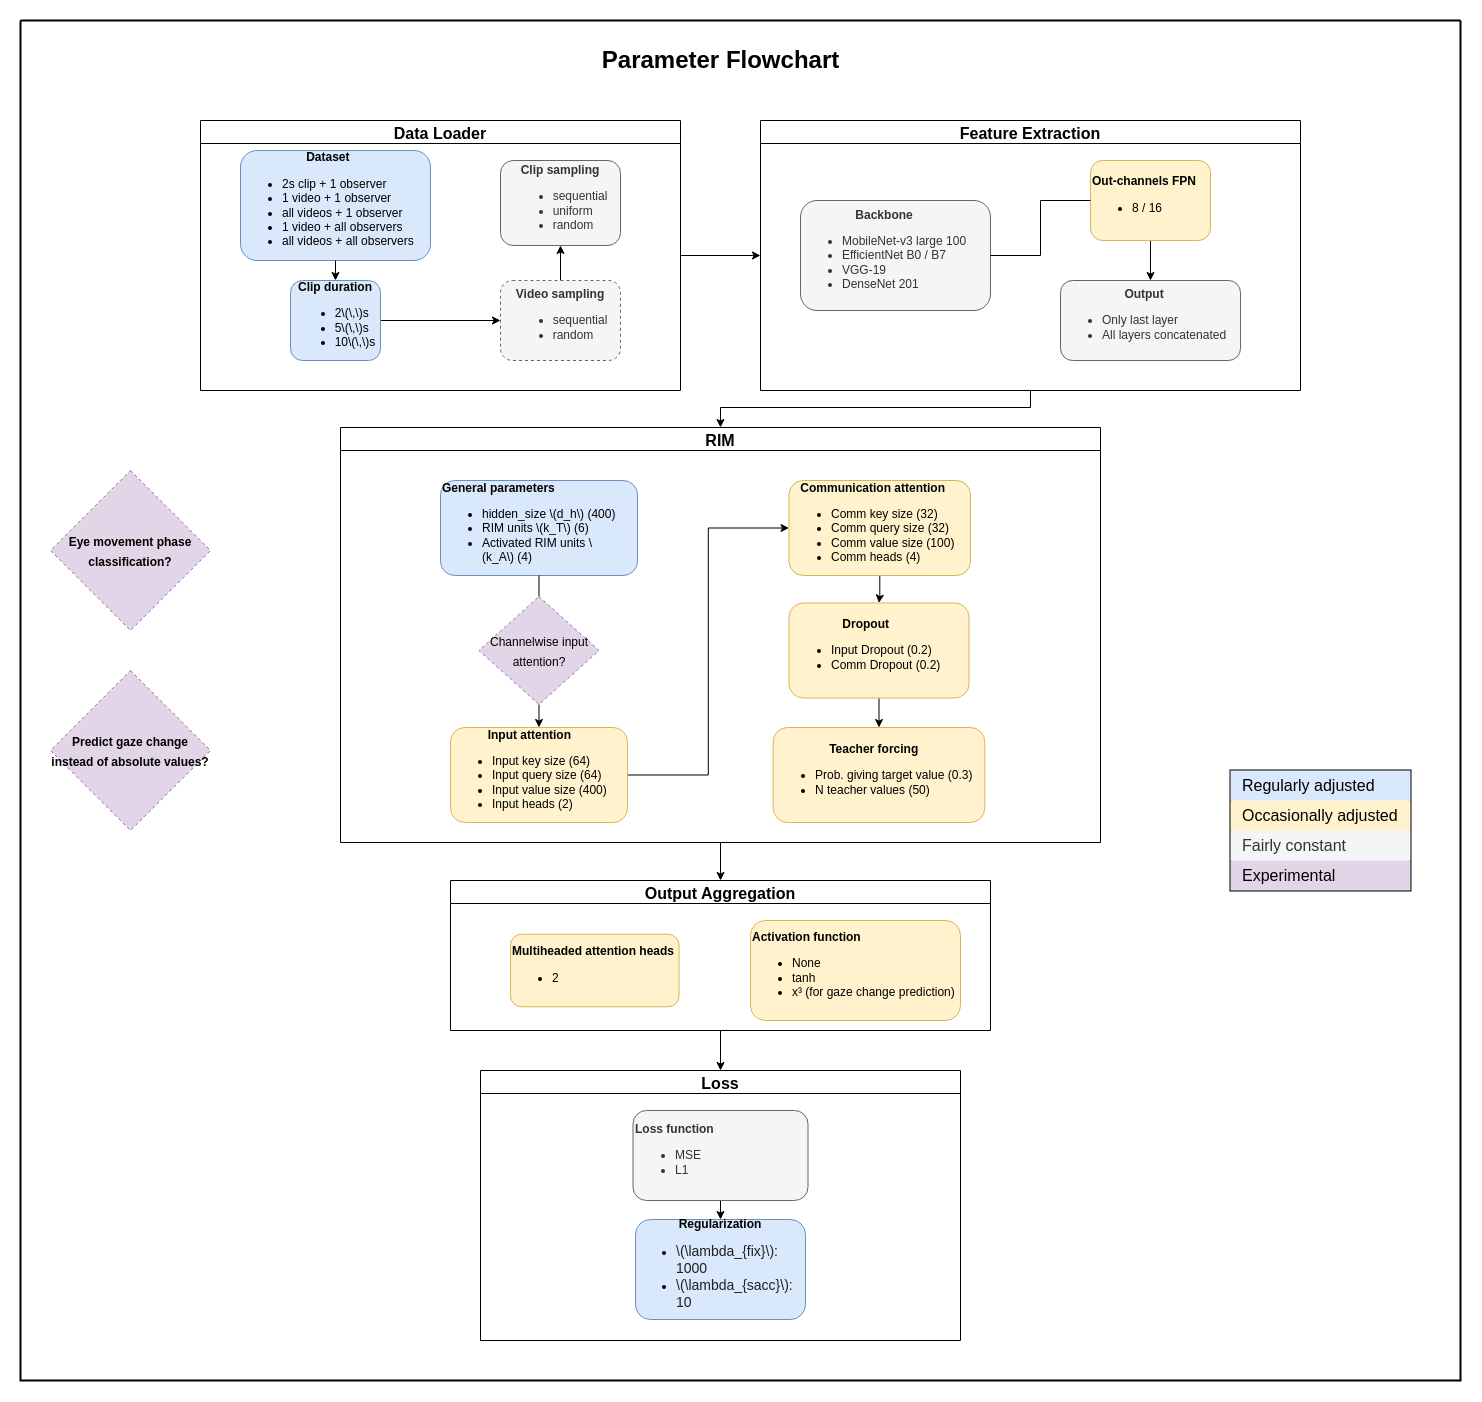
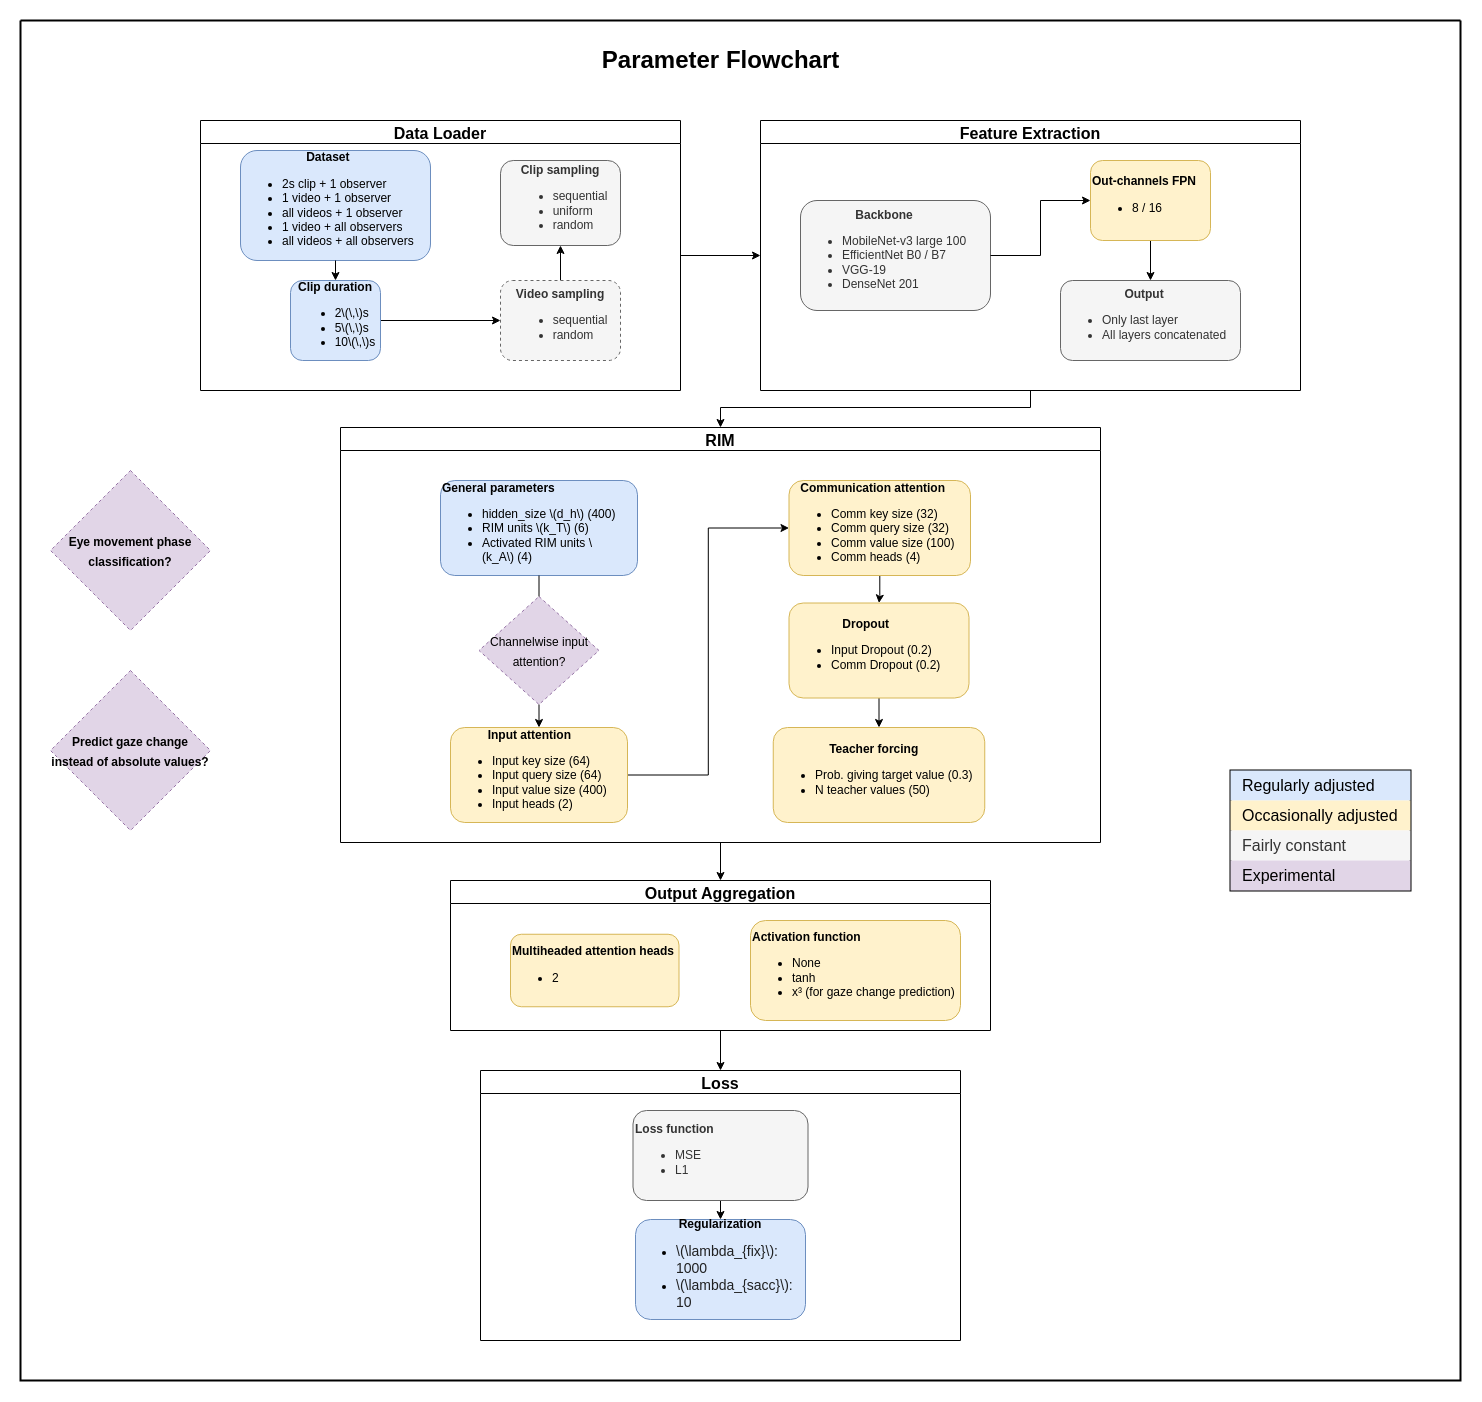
edge "Out-channels FPN 8 / 16" -- "Backbone MobileNet-v3 large 100 EfficientNet B0 / B7 VGG-19 DenseNet 201": arrowhead none -> classic
